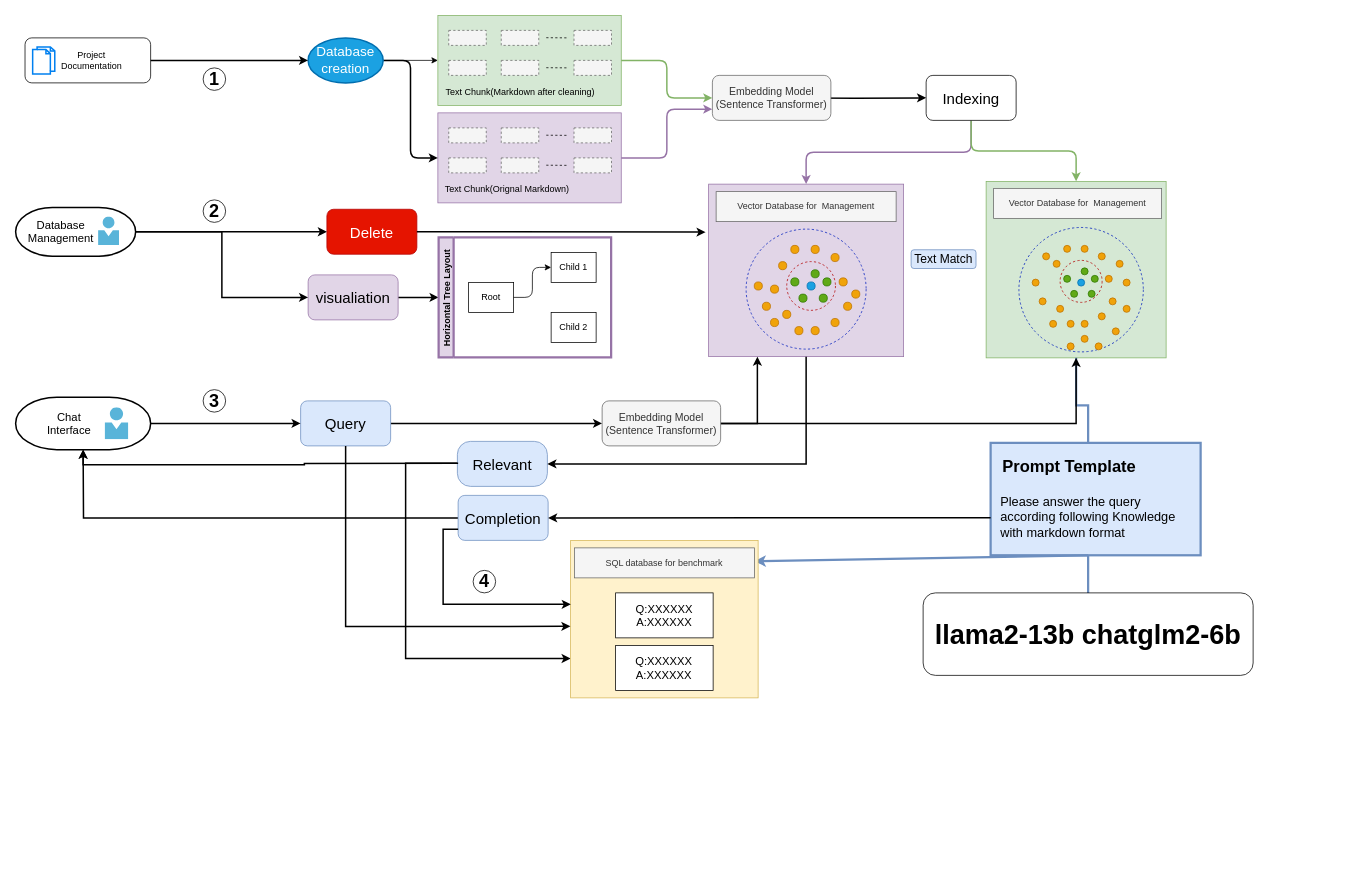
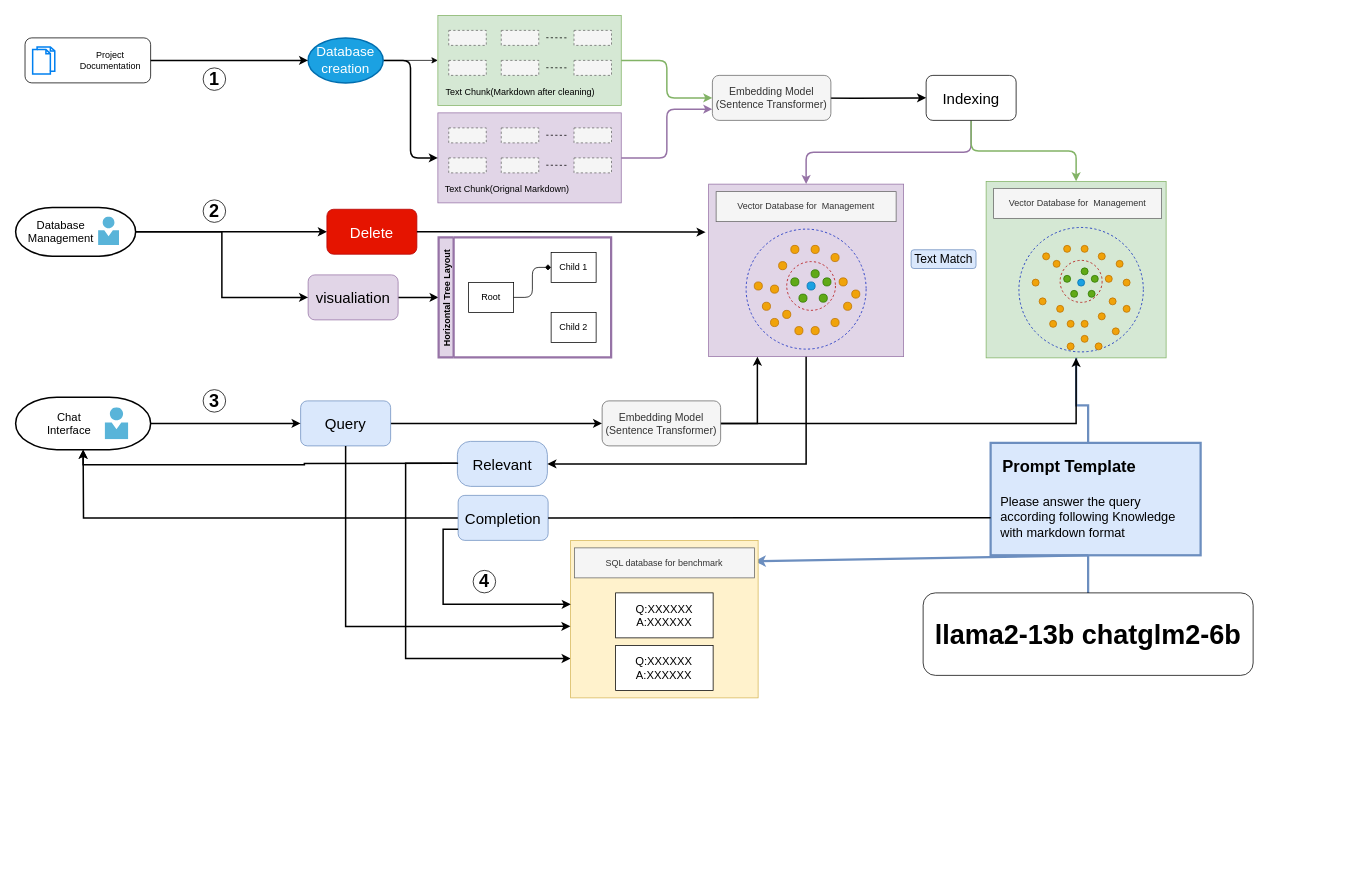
node "Project Documentation": moved (91, 60) -> (110, 60)
edge "Root" -> "Child 1": arrowhead classic -> diamond
edge "Please answer the query according following Knowledge with markdown format" -> "Completion": arrowhead classic -> none
